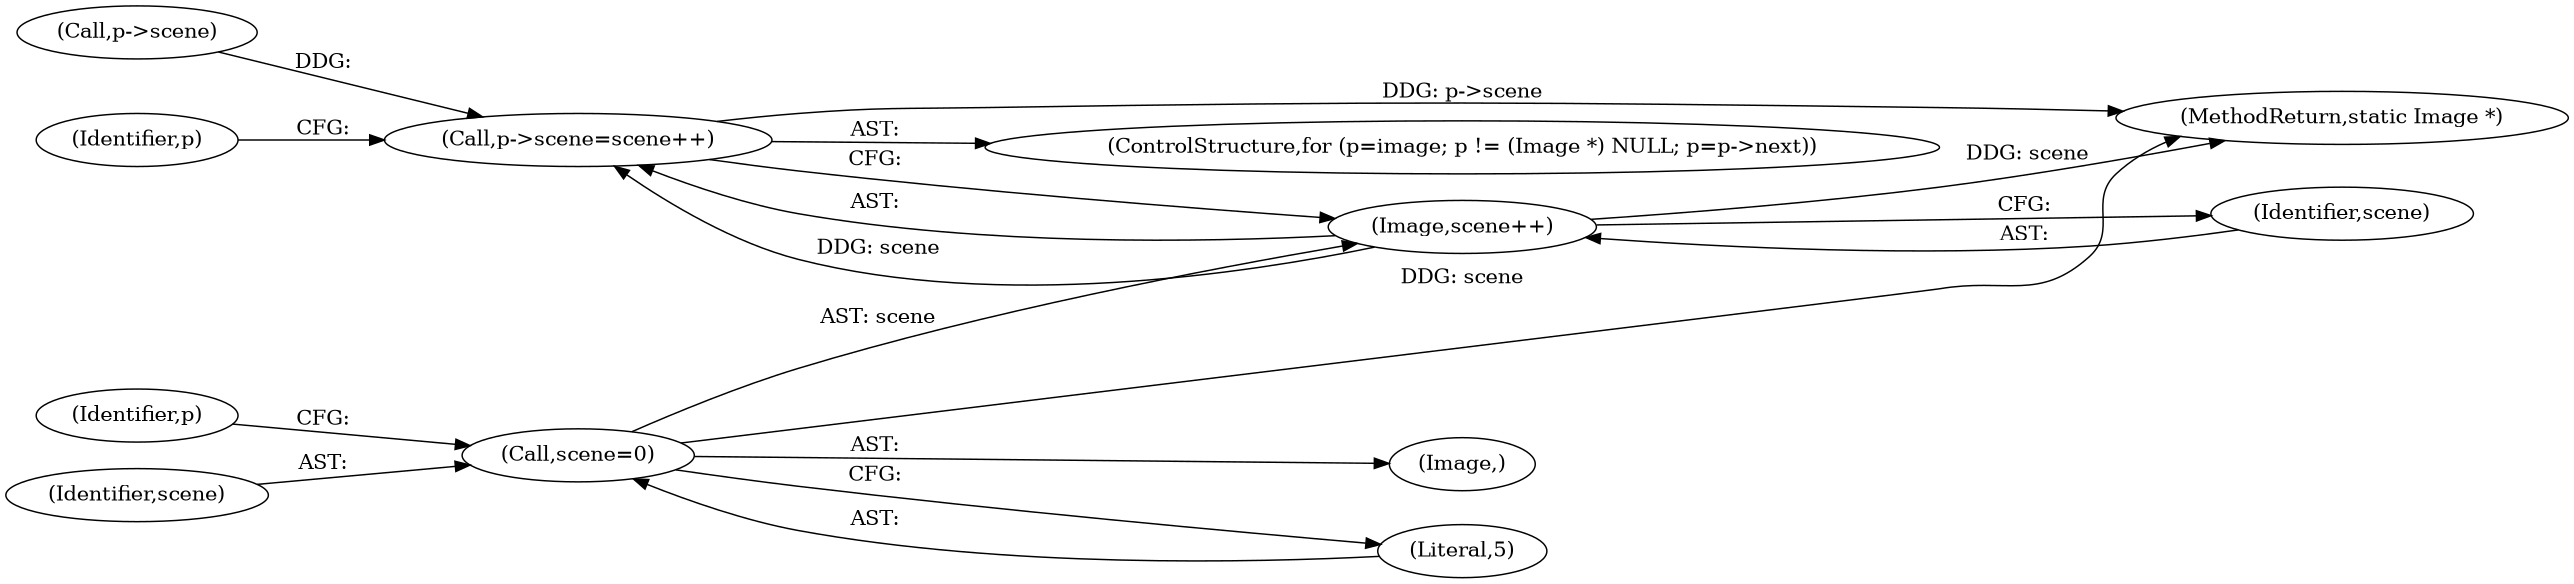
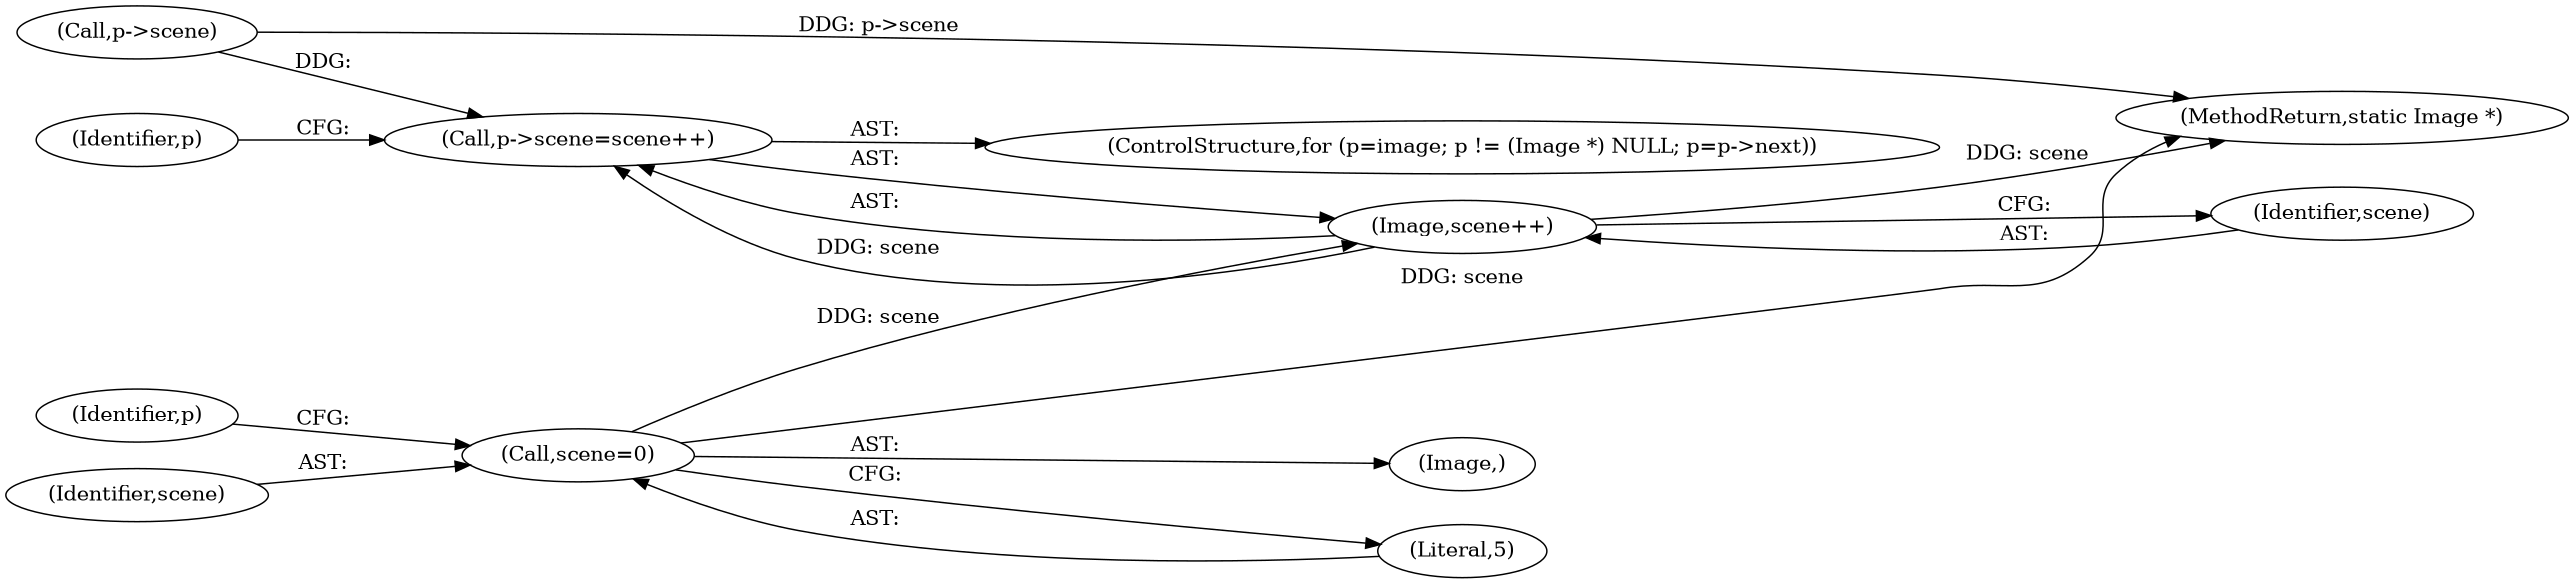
edge "(Call,p->scene=scene++)" -> "(MethodReturn,static Image *)": now "(Call,p->scene)" -> "(MethodReturn,static Image *)"
edge "(Call,p->scene=scene++)" -> "(Image,scene++)": label "CFG: " -> "AST: "
edge "(Call,scene=0)" -> "(Image,scene++)": label "AST: scene" -> "DDG: scene"
